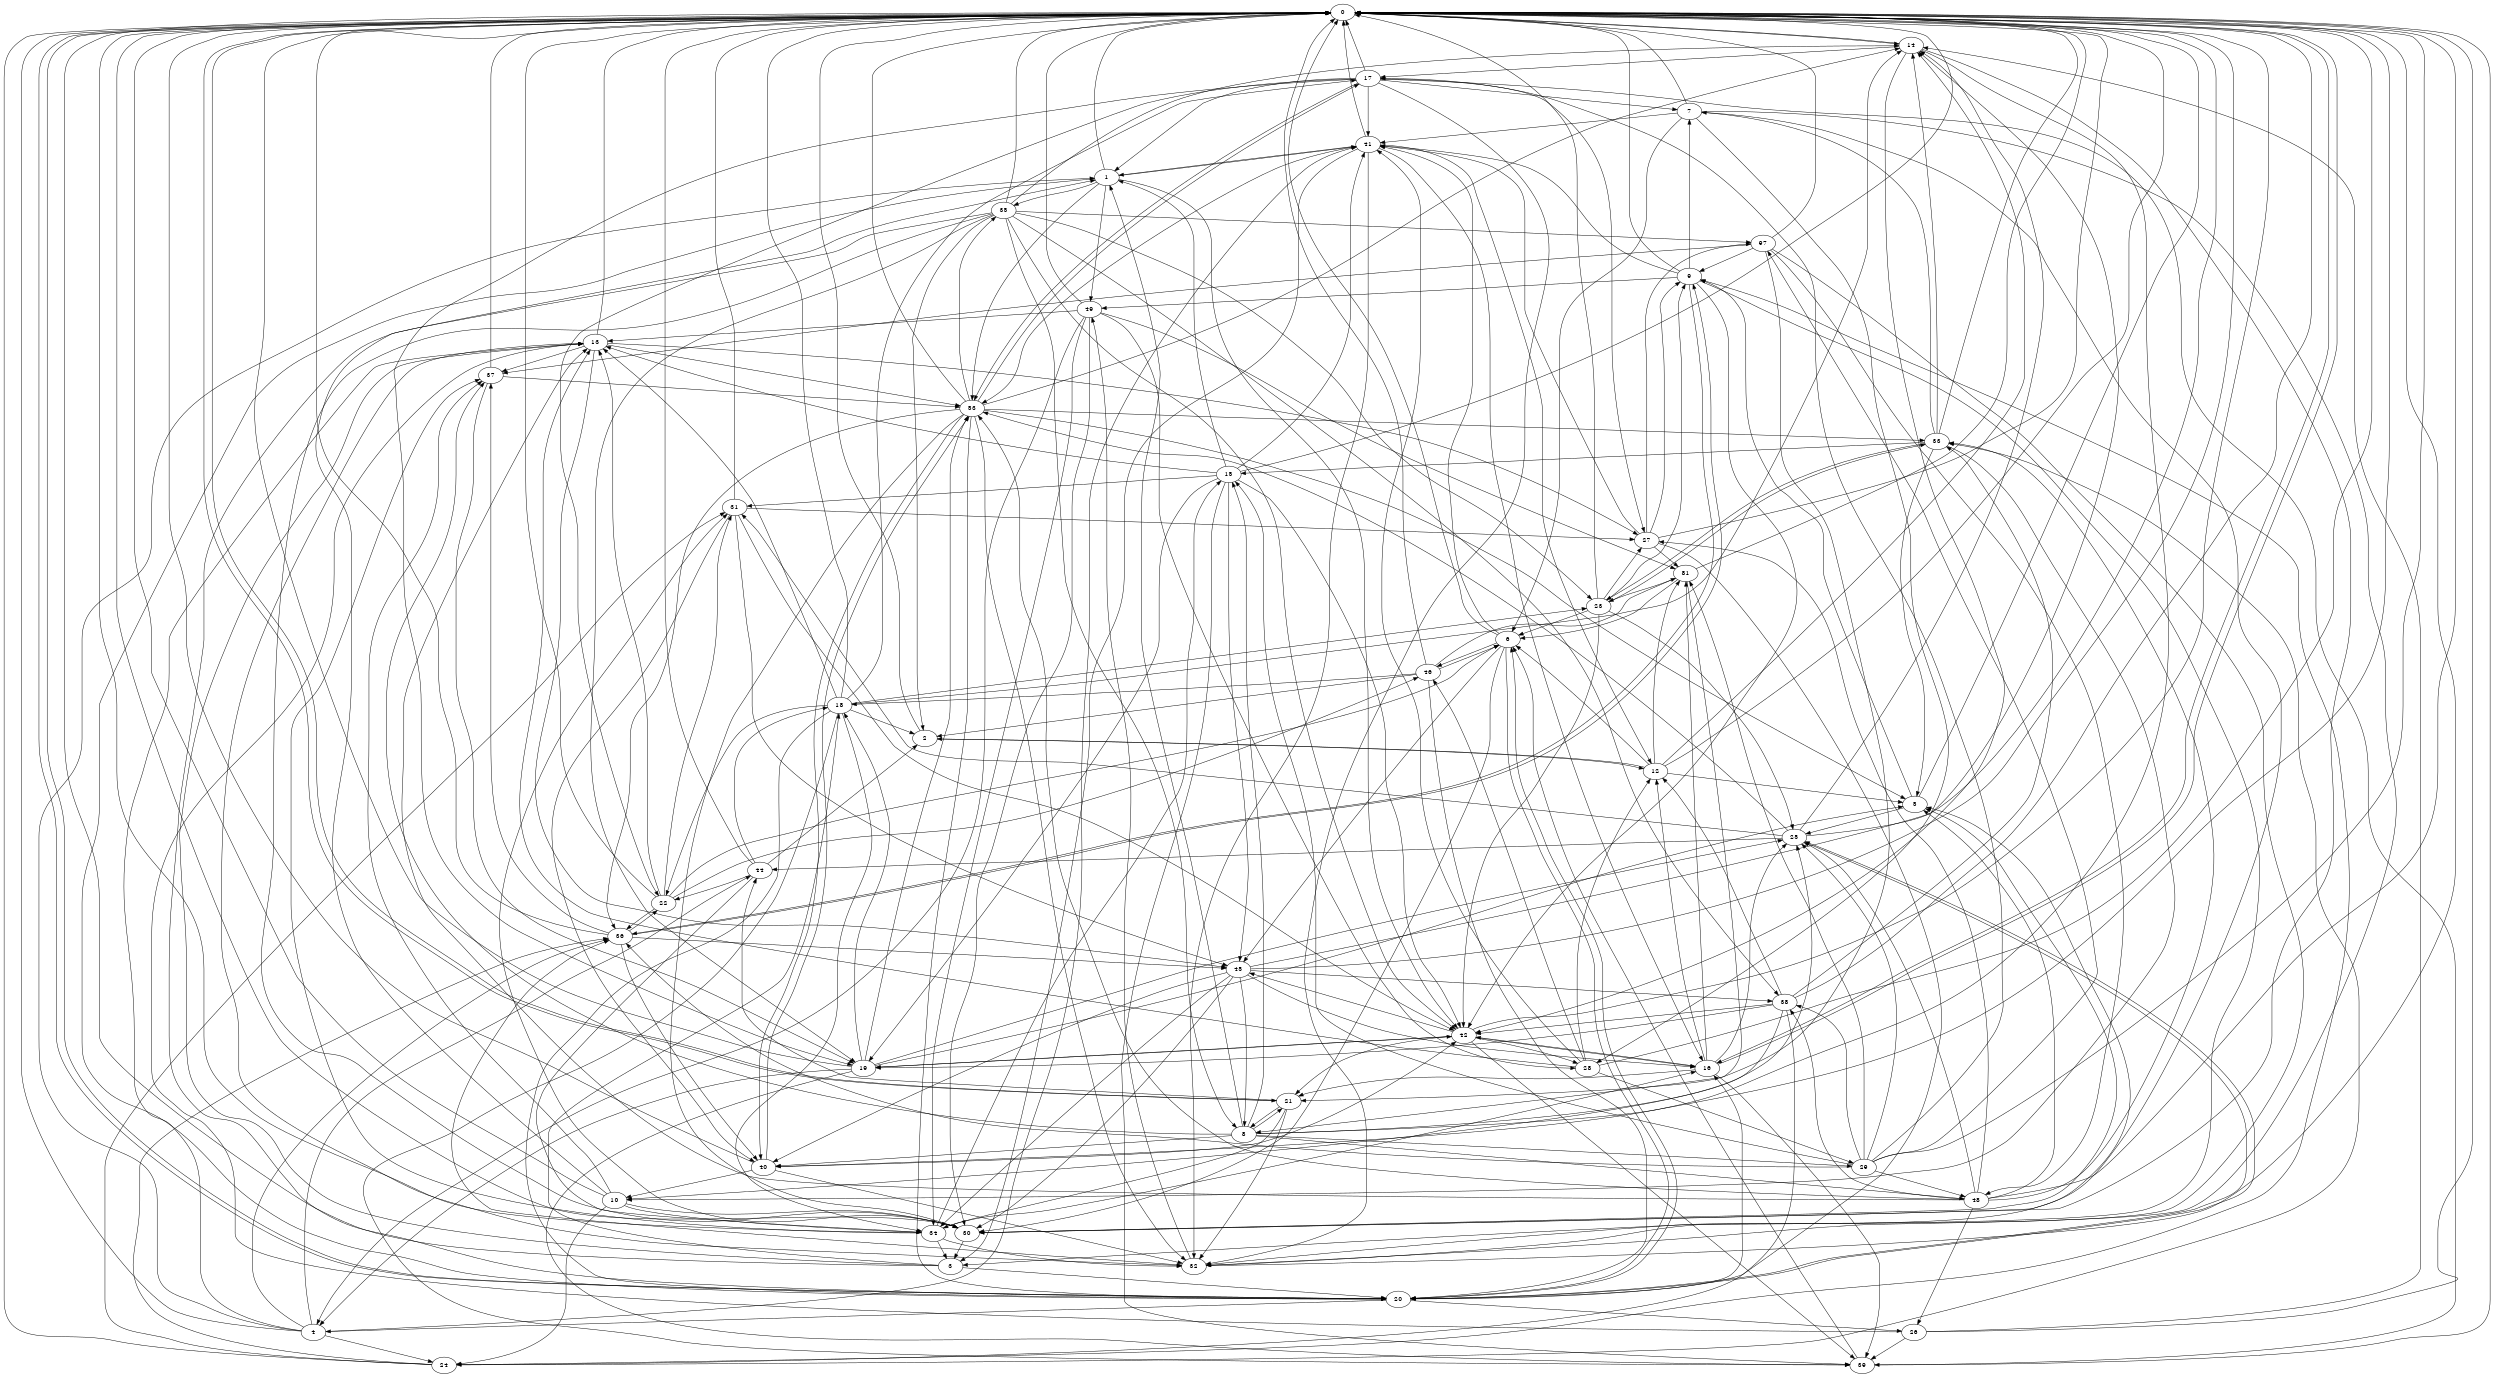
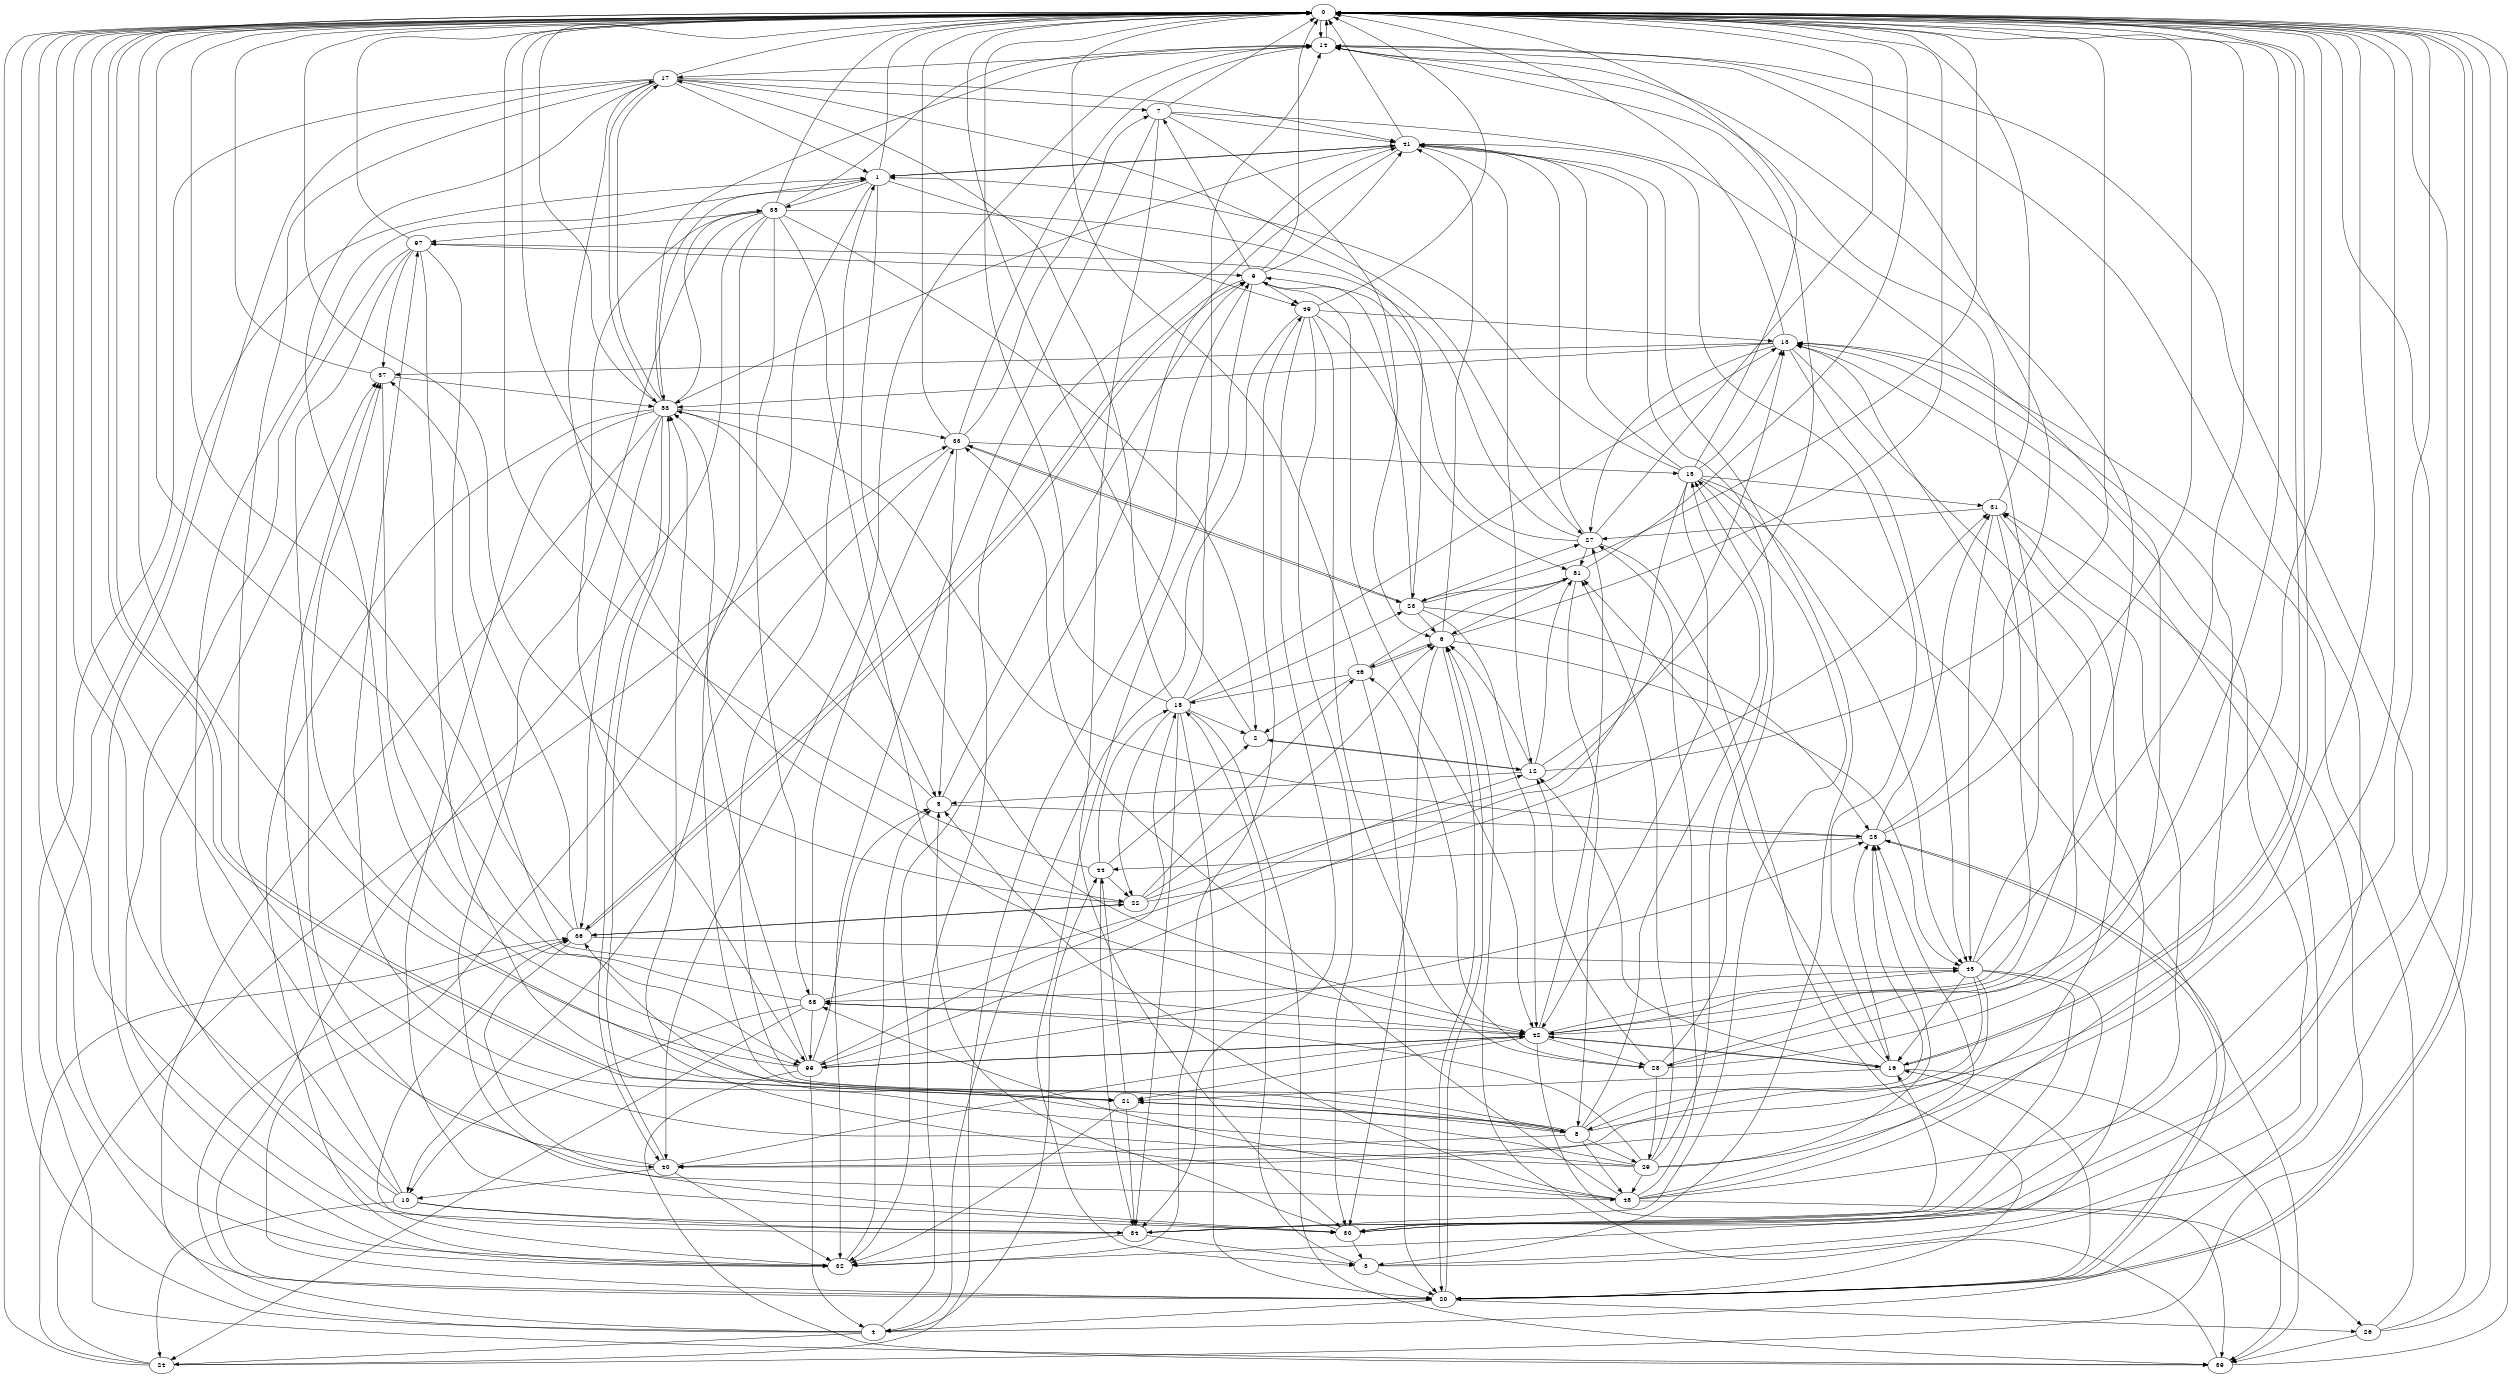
edge "42" -> "27": added
edge "97" -> "42": added
node "19": label "19" -> "99"
